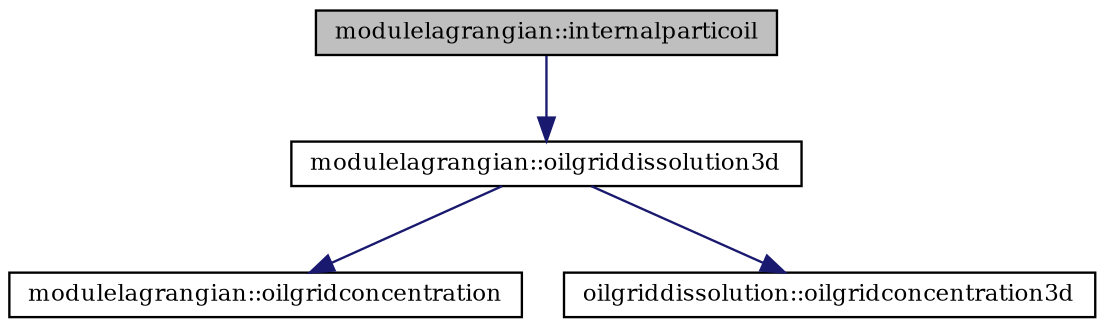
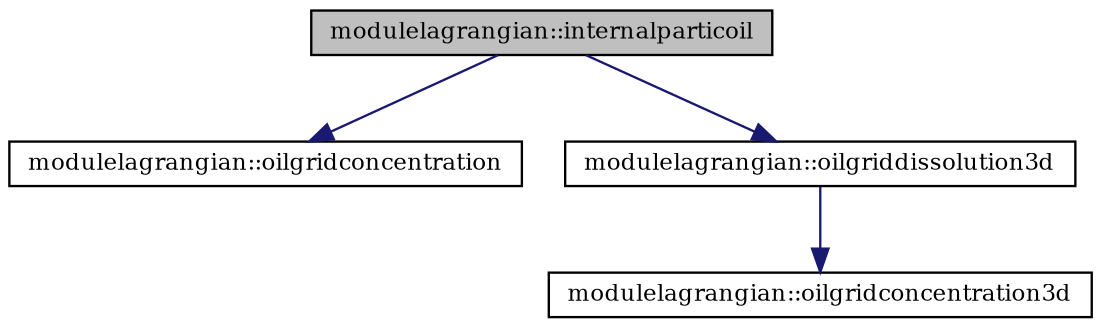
edge "modulelagrangian::oilgriddissolution3d" -> "modulelagrangian::oilgridconcentration": now "modulelagrangian::internalparticoil" -> "modulelagrangian::oilgridconcentration"
node "oilgriddissolution::oilgridconcentration3d": label "oilgriddissolution::oilgridconcentration3d" -> "modulelagrangian::oilgridconcentration3d"
